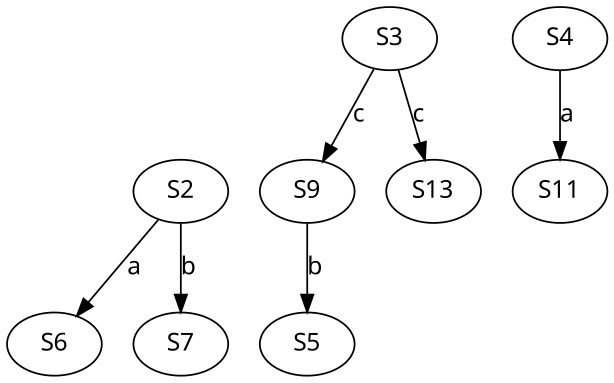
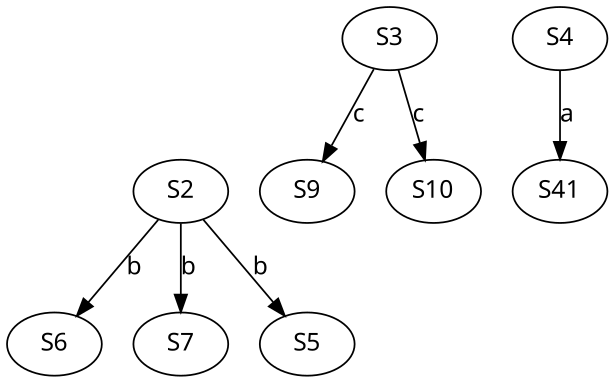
node "S13": label "S13" -> "S10"
node "S11": label "S11" -> "S41"
edge "S9" -> "S5": now "S2" -> "S5"
edge "S2" -> "S6": label "a" -> "b"
